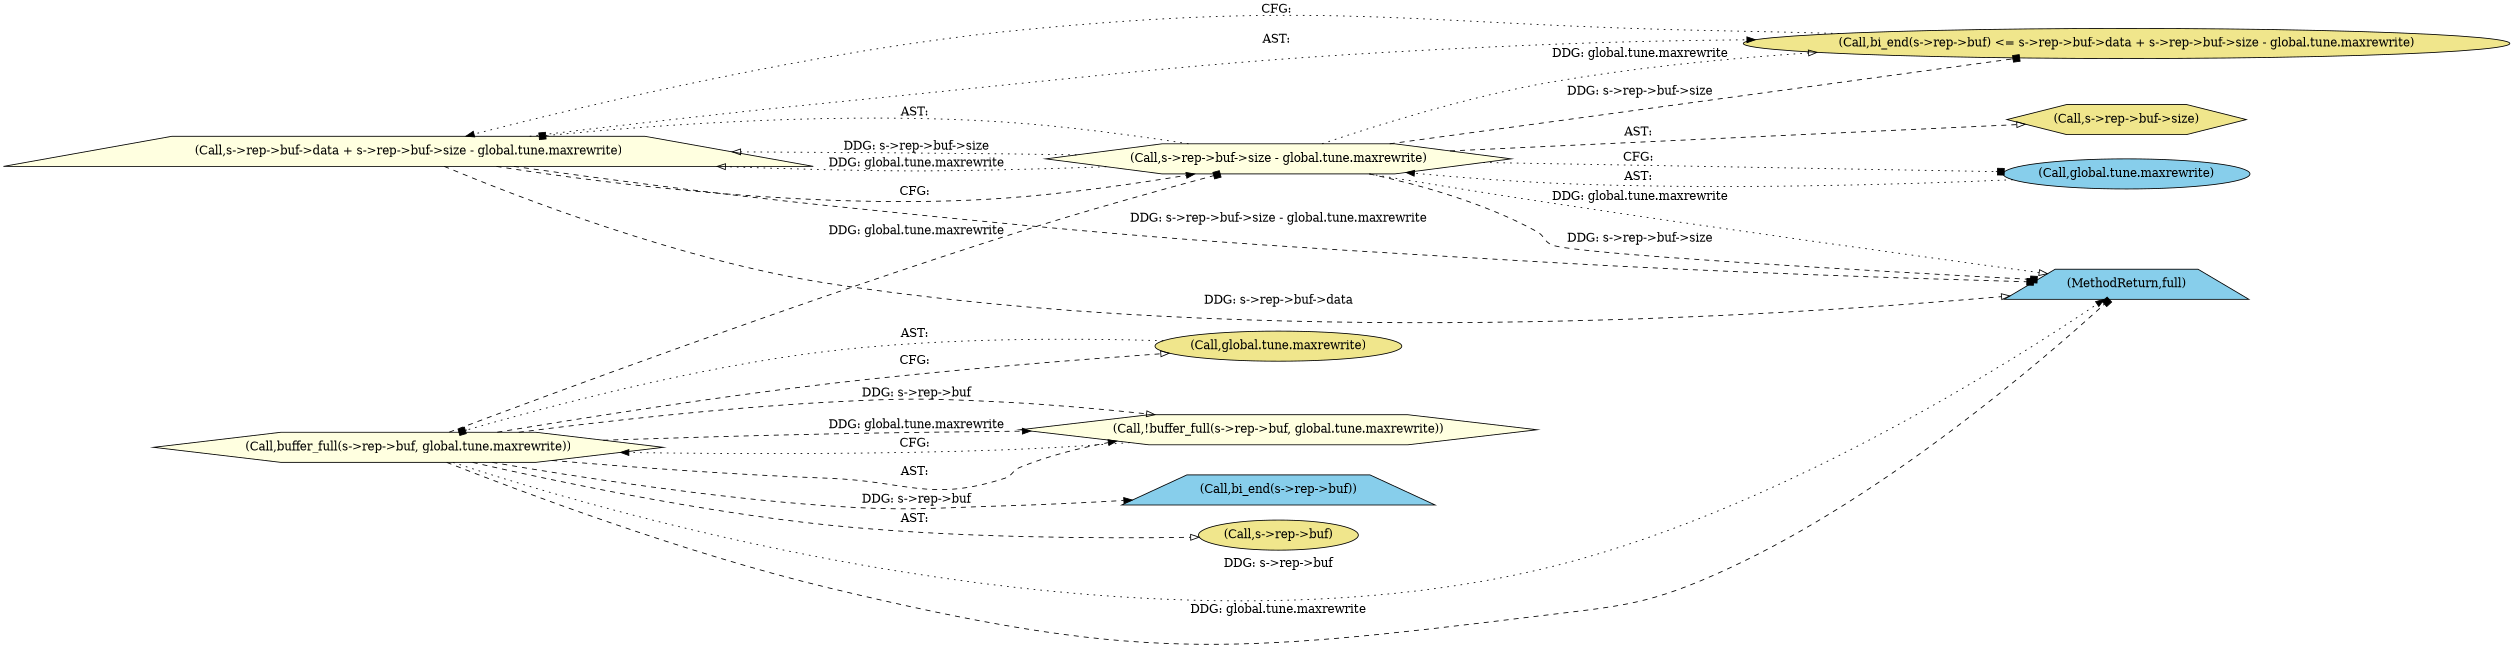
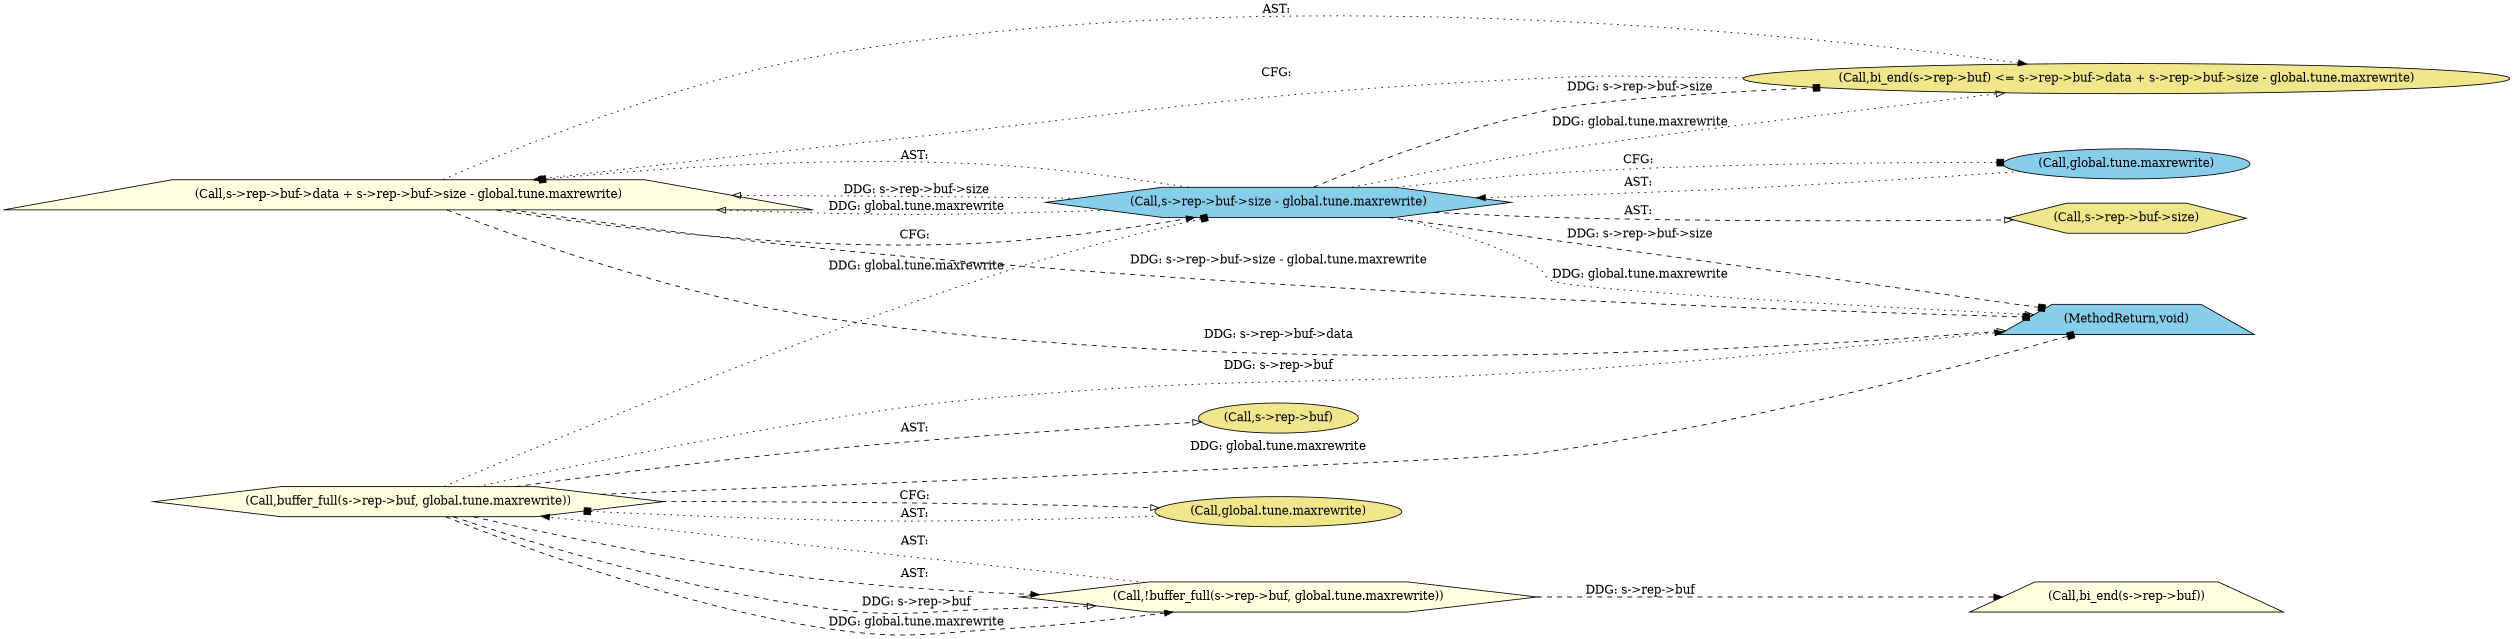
node "(Call,s->rep->buf->size - global.tune.maxrewrite)": fillcolor lightyellow -> skyblue
node "(MethodReturn,full)": label "(MethodReturn,full)" -> "(MethodReturn,void)"
edge "(Call,buffer_full(s->rep->buf, global.tune.maxrewrite))" -> "(Call,s->rep->buf->size - global.tune.maxrewrite)": style dashed -> dotted
edge "(Call,!buffer_full(s->rep->buf, global.tune.maxrewrite))" -> "(Call,buffer_full(s->rep->buf, global.tune.maxrewrite))": label "CFG: " -> "AST: "
node "(Call,bi_end(s->rep->buf))": fillcolor skyblue -> lightyellow
edge "(Call,buffer_full(s->rep->buf, global.tune.maxrewrite))" -> "(Call,bi_end(s->rep->buf))": now "(Call,!buffer_full(s->rep->buf, global.tune.maxrewrite))" -> "(Call,bi_end(s->rep->buf))"
